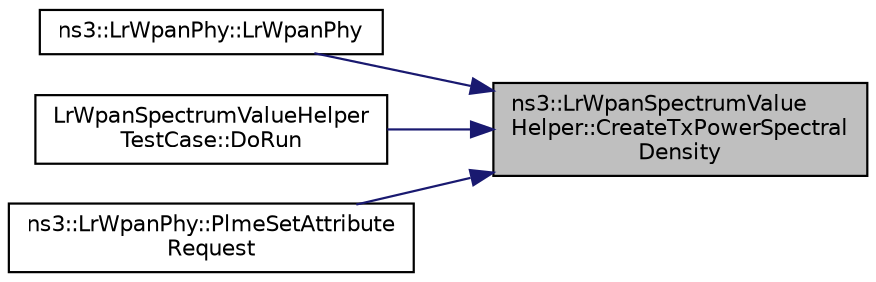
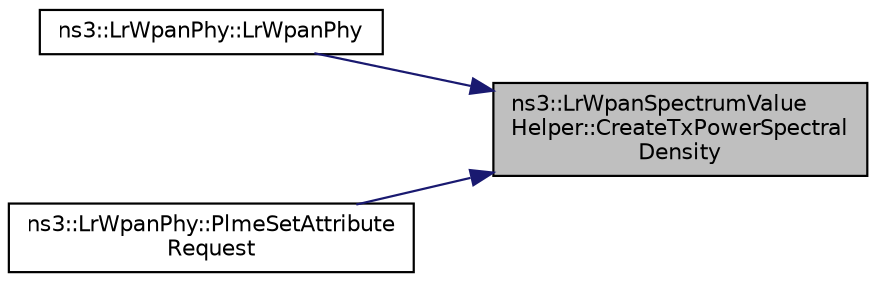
node "LrWpanSpectrumValueHelper TestCase::DoRun": removed
